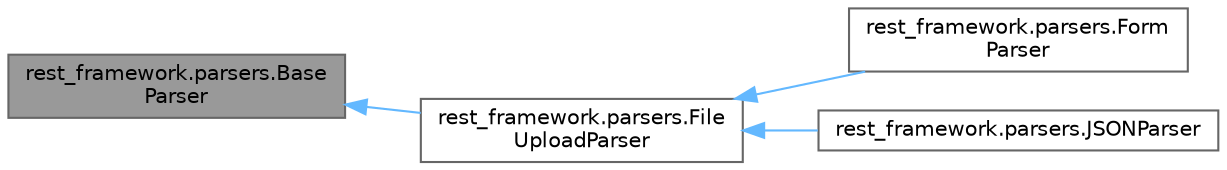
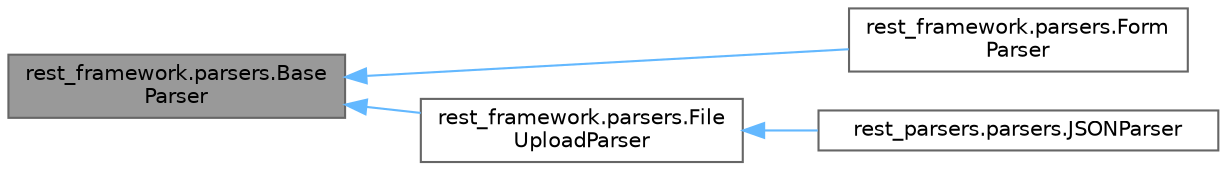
edge "rest_framework.parsers.Form Parser" -> "rest_framework.parsers.File UploadParser": now "rest_framework.parsers.Form Parser" -> "rest_framework.parsers.Base Parser"
node "rest_framework.parsers.JSONParser": label "rest_framework.parsers.JSONParser" -> "rest_parsers.parsers.JSONParser"
